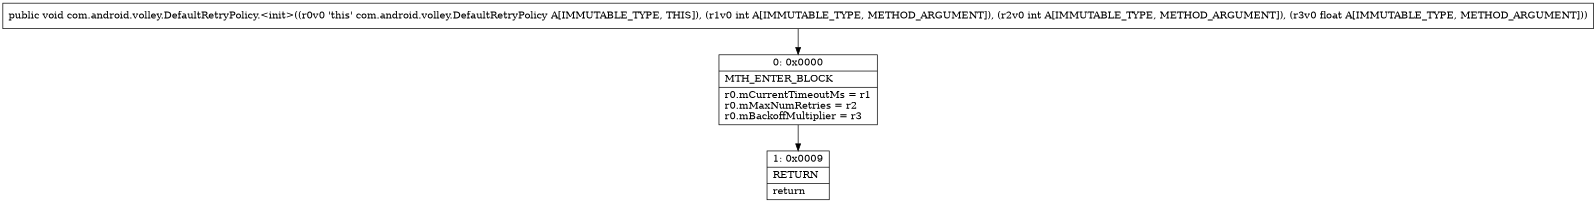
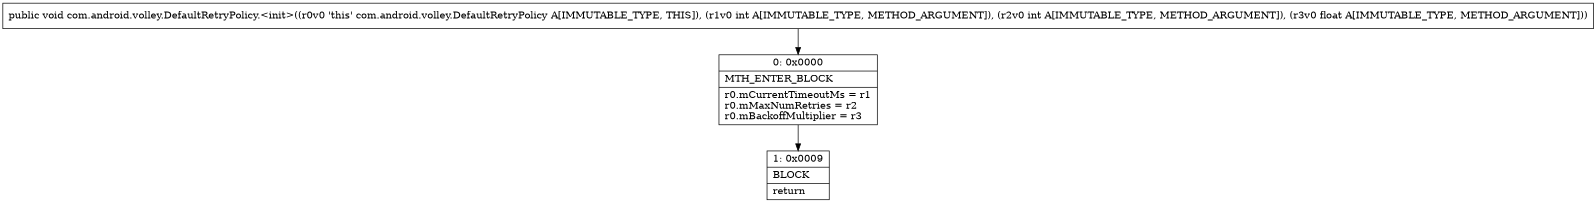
node "1: 0x0009": text "RETURN" -> "BLOCK"
